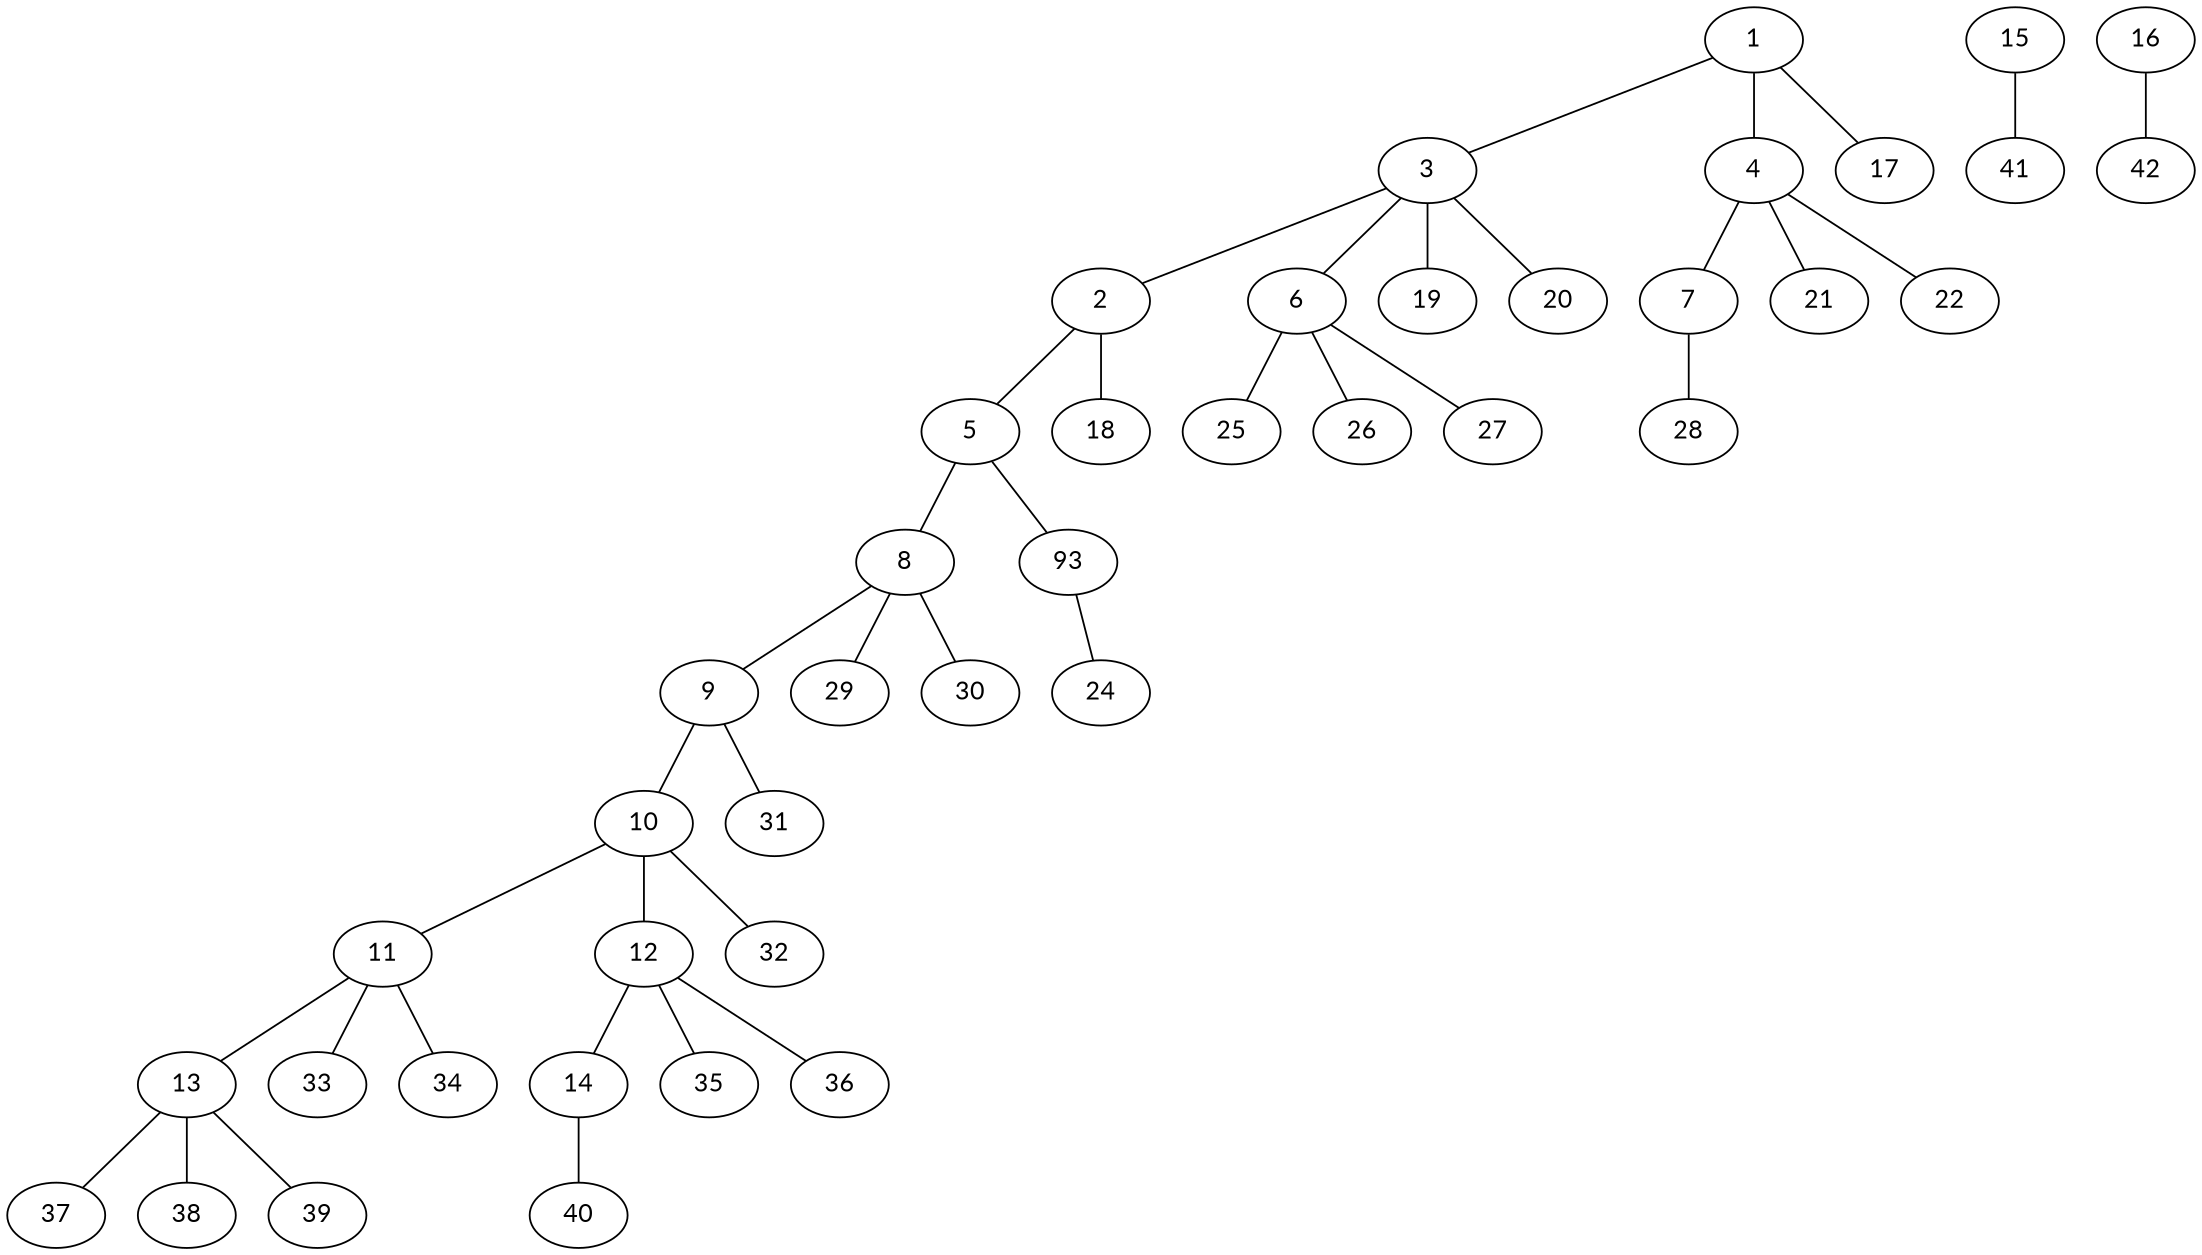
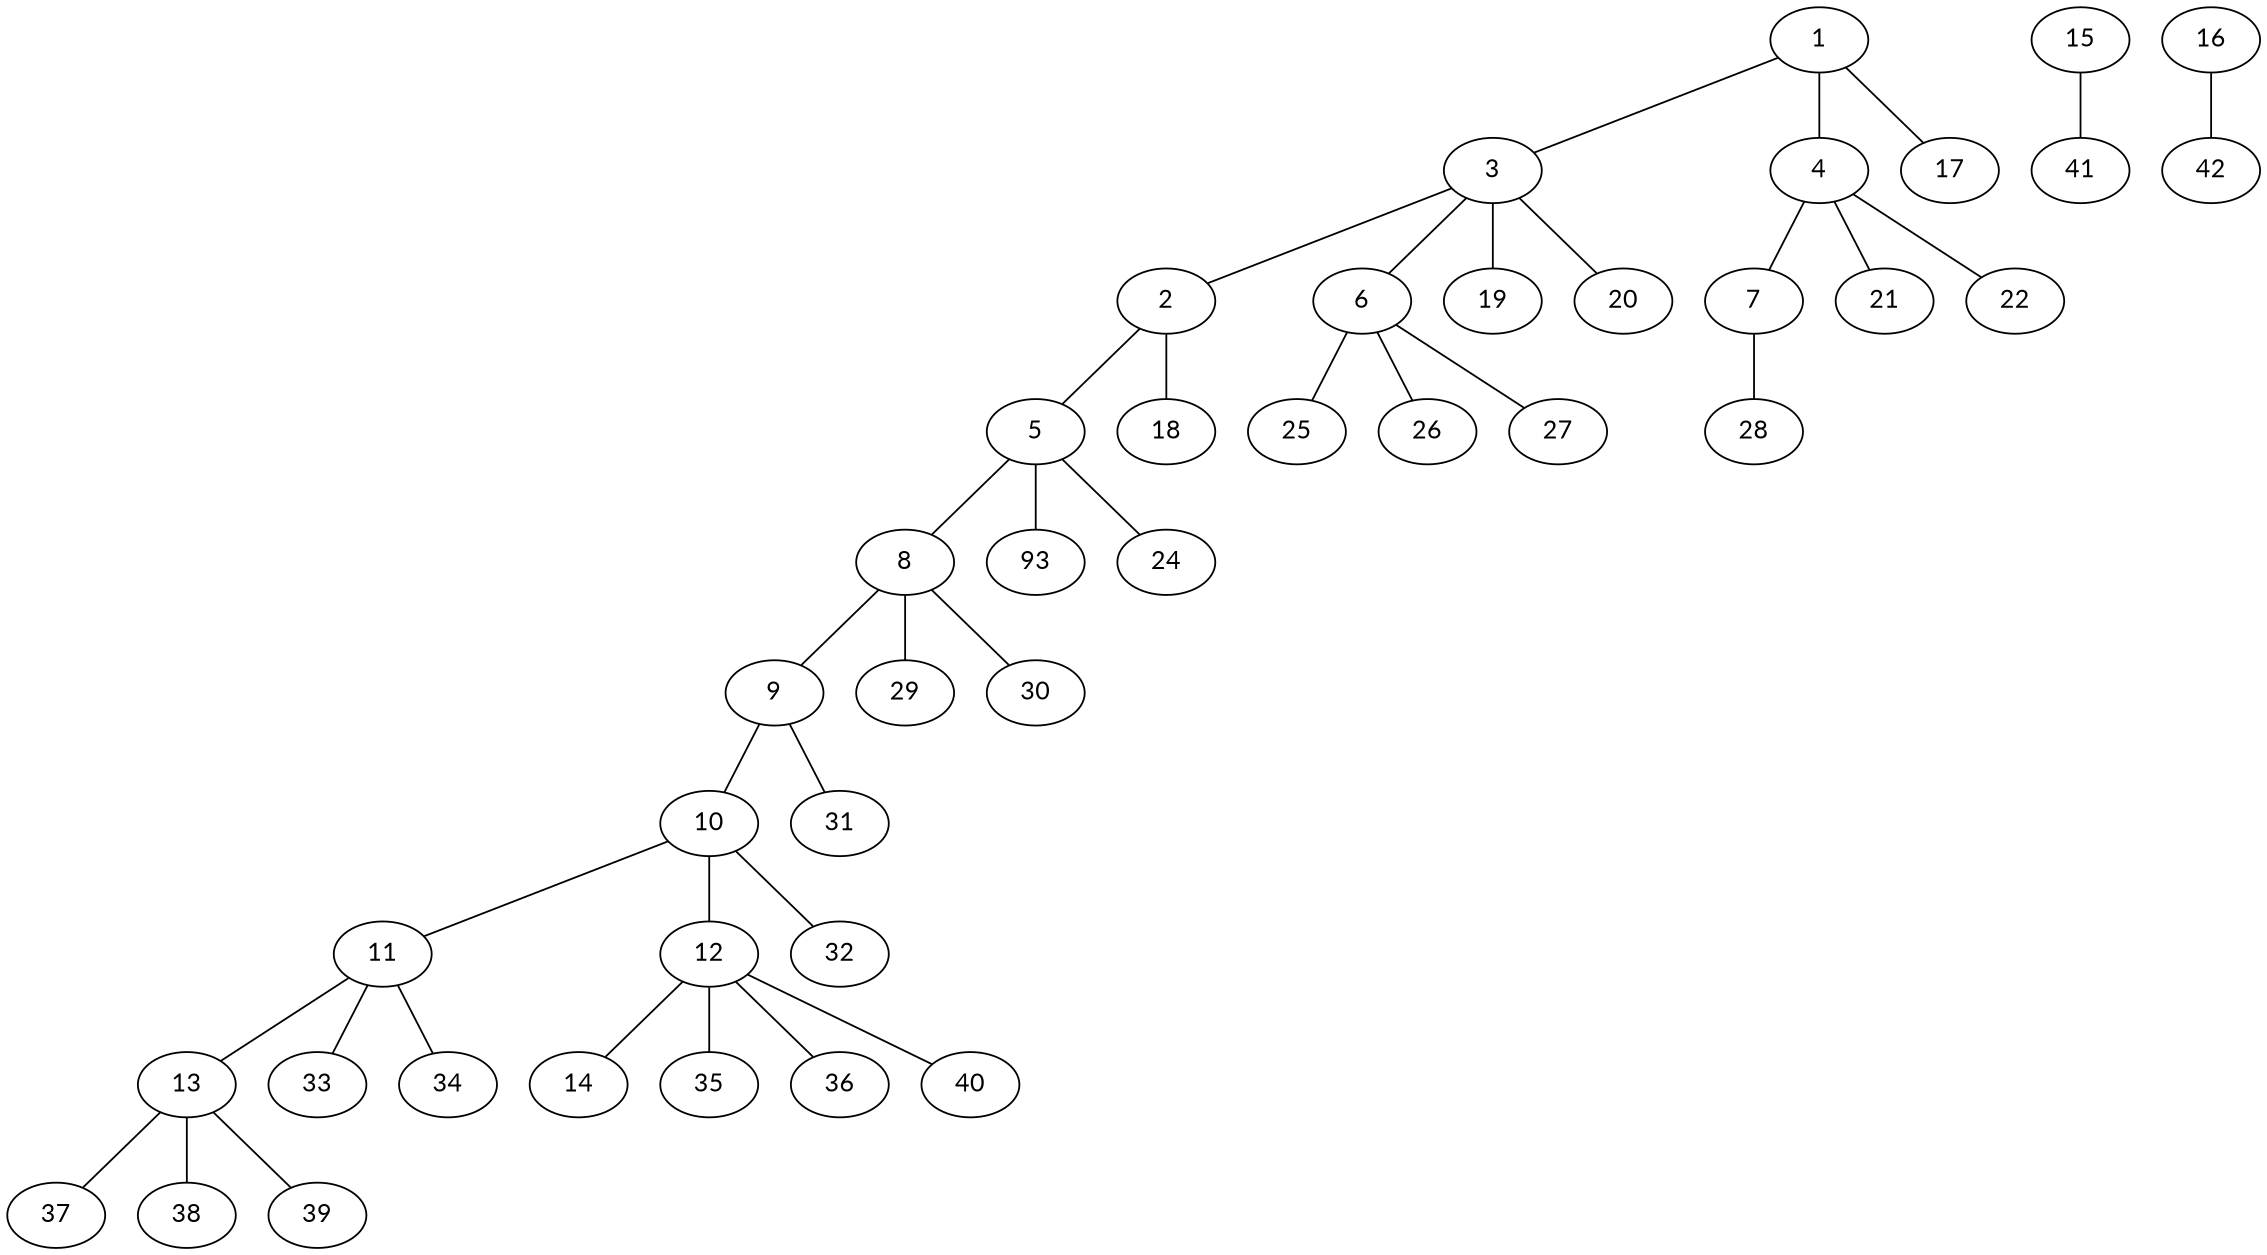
edge "93" -- "24": now "5" -- "24"
edge "14" -- "40": now "12" -- "40"
